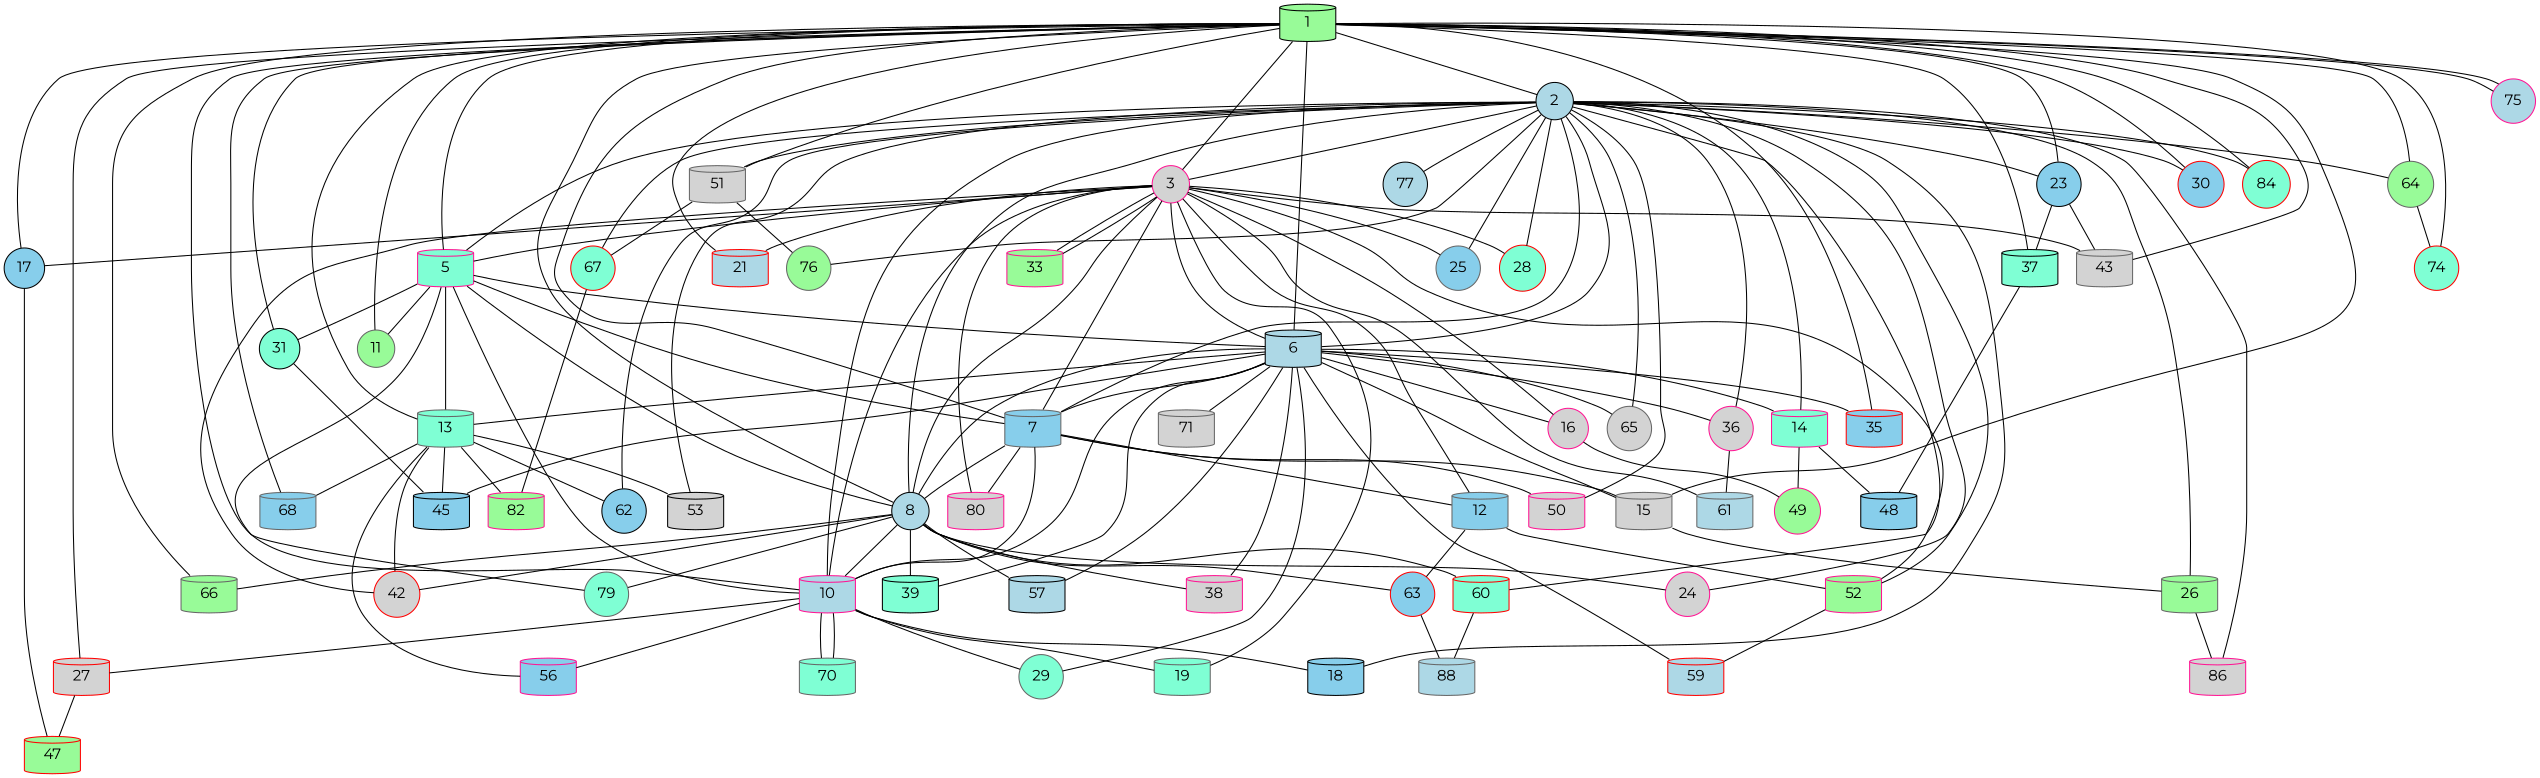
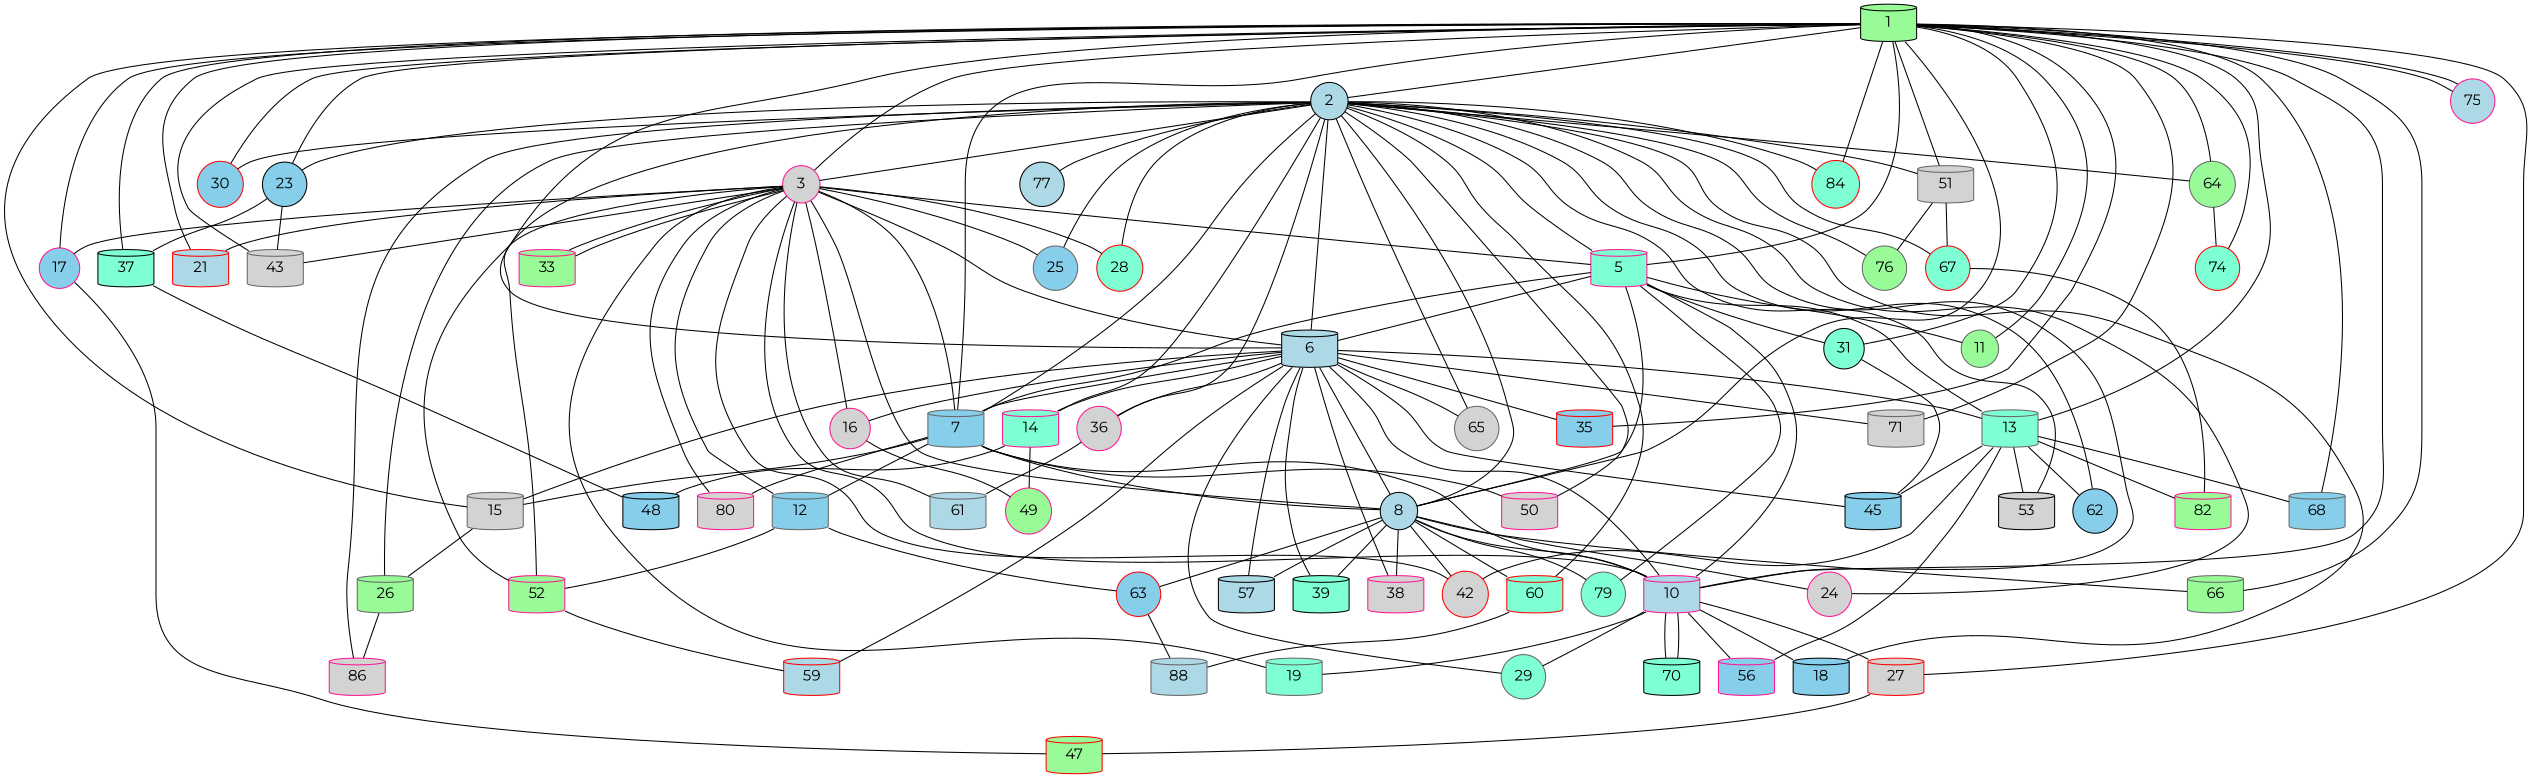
edge "1" -- "71": added
node "17": color black -> deeppink
node "70": color gray40 -> black
